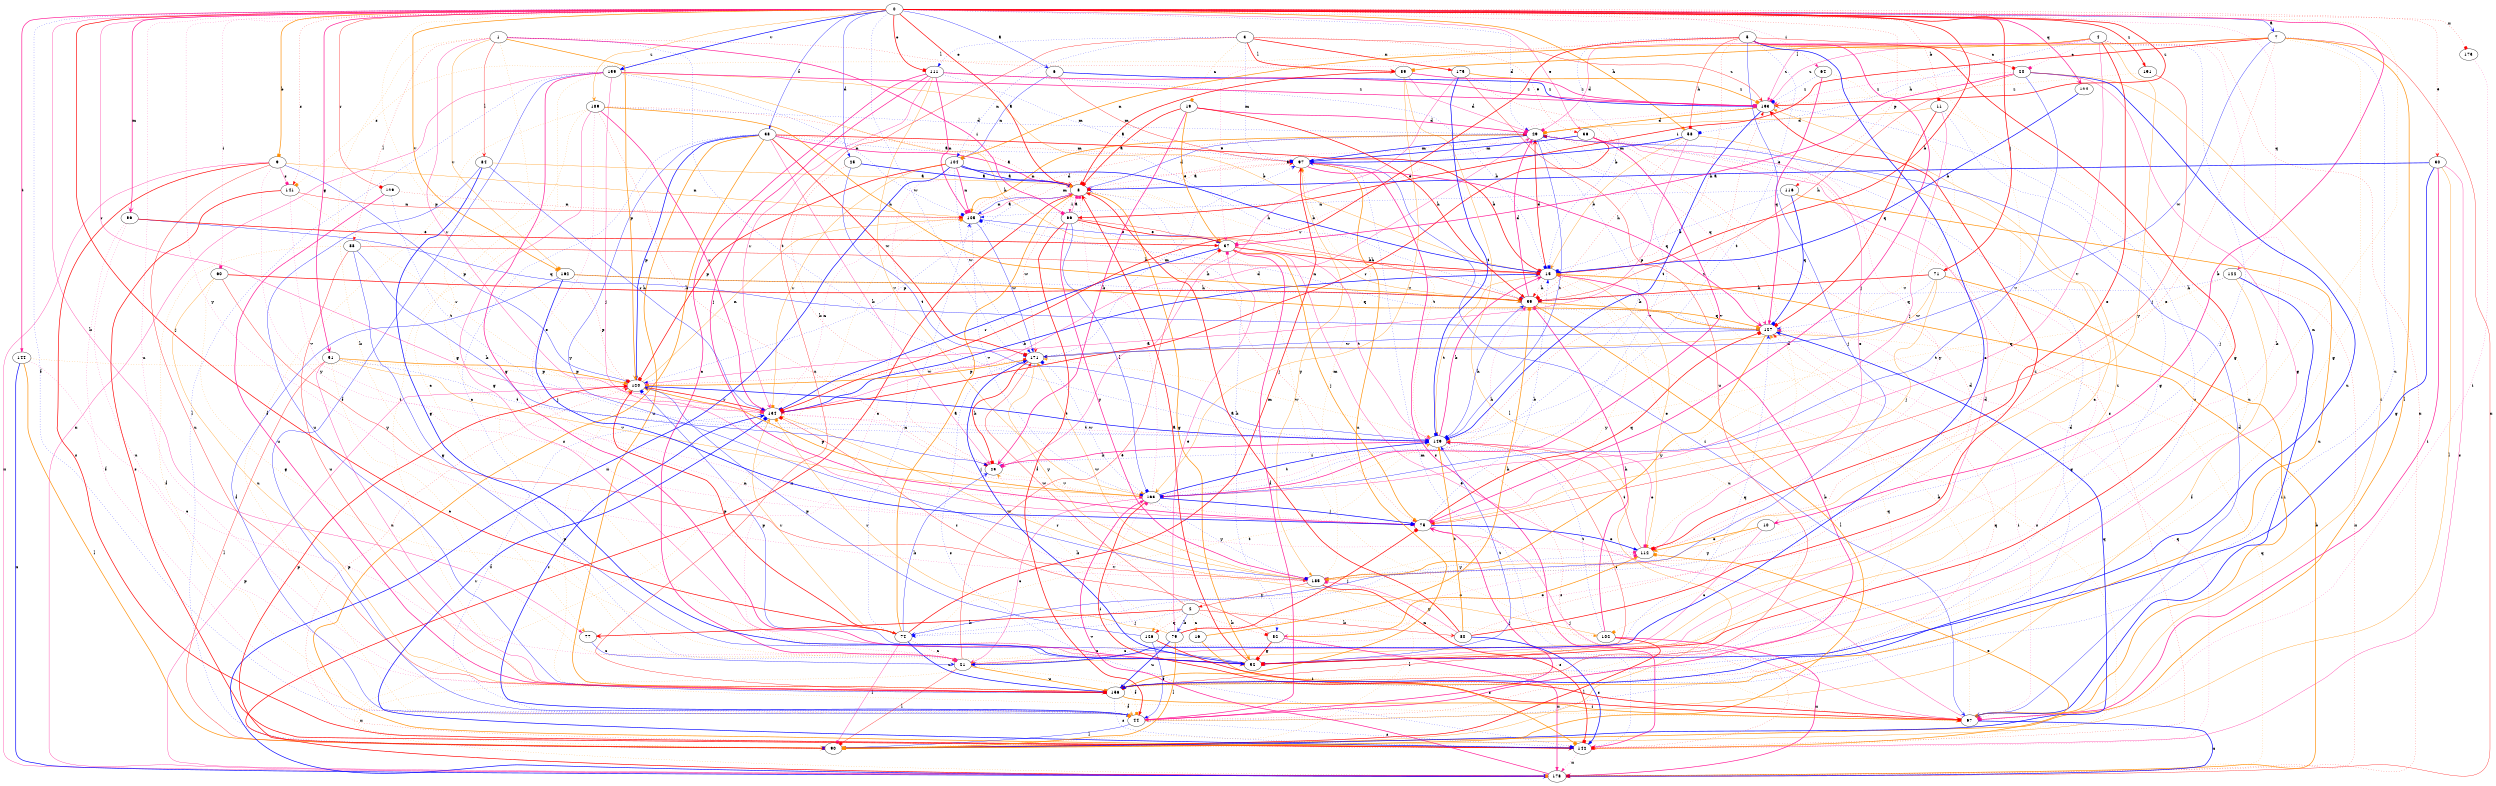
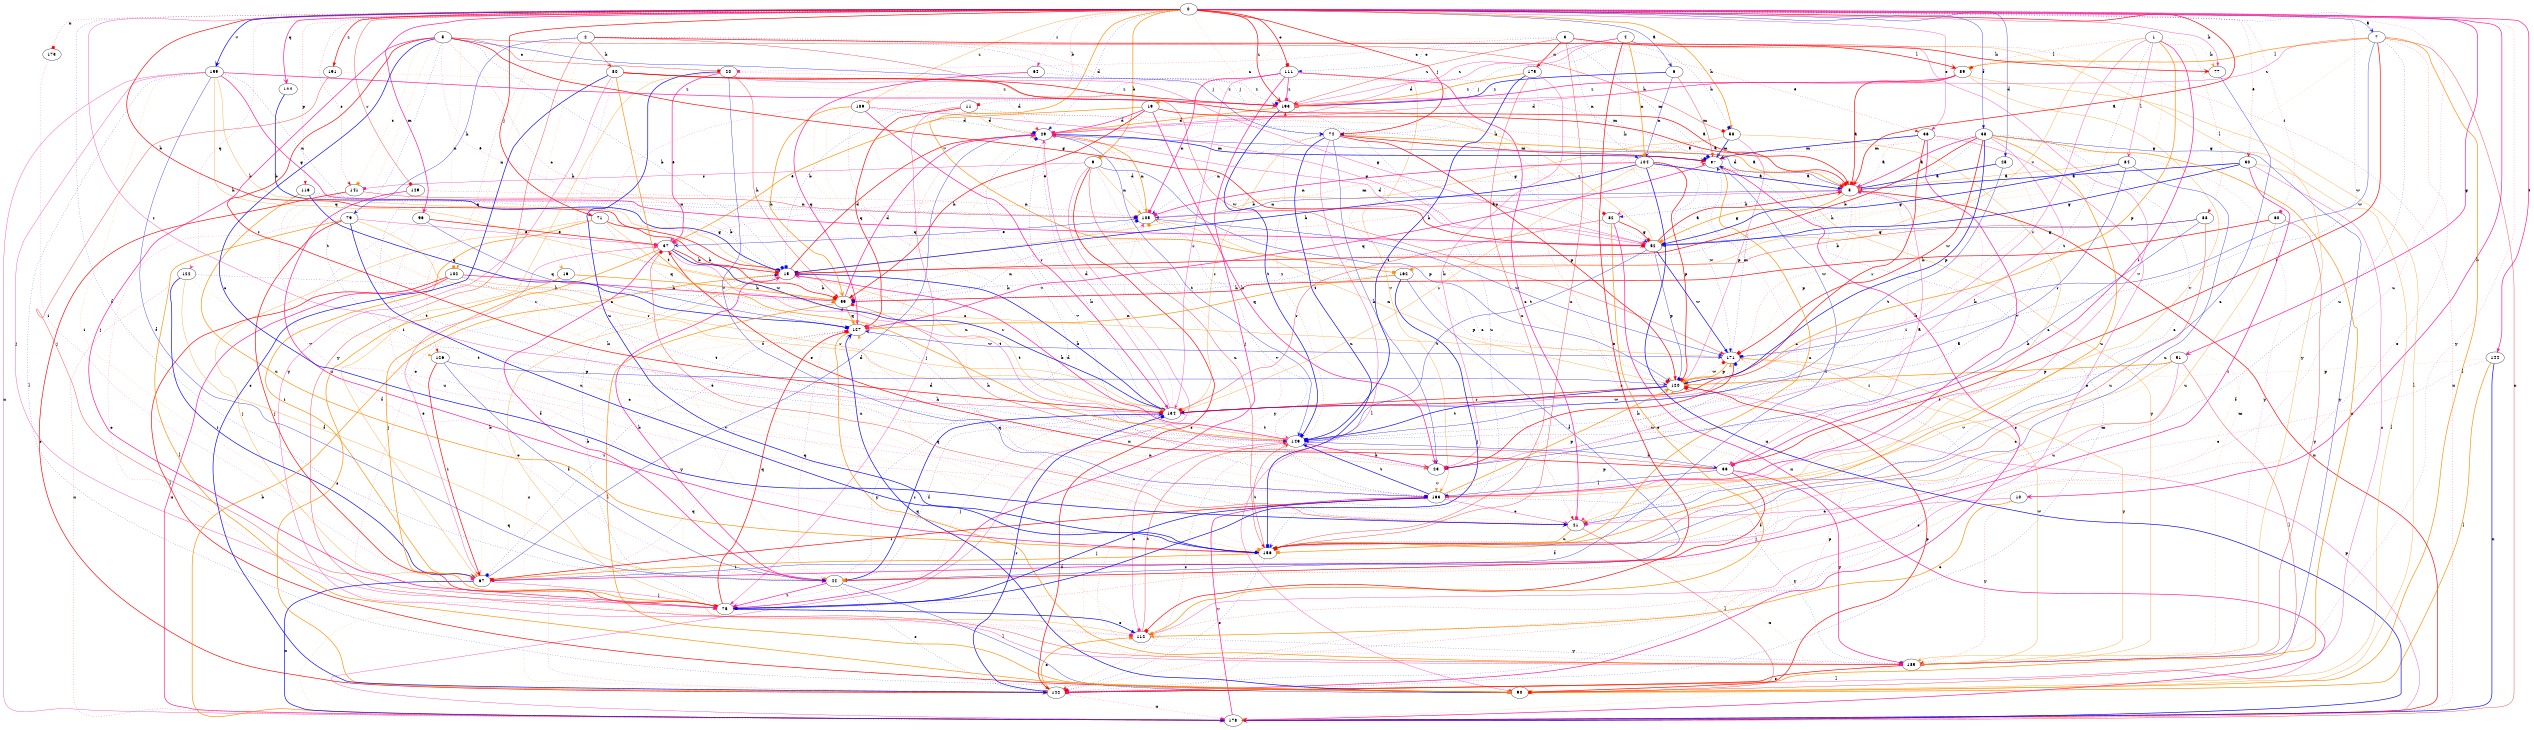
edge "1" -> "84": color red -> deeppink
edge "8" -> "120": color blue -> darkorange
edge "149" -> "59": now "149" -> "66"
edge "127" -> "67": color deeppink -> blue
edge "185" -> "2": reversed
edge "44" -> "75": label "j" -> "z"
